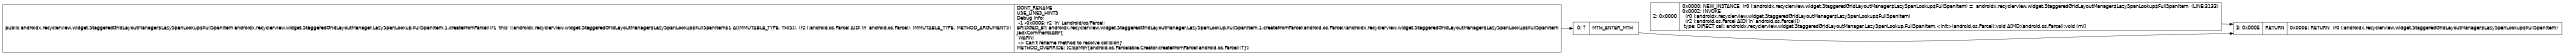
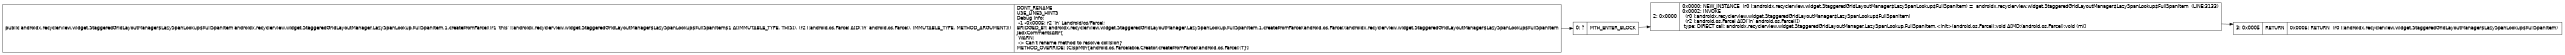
node "0: ?": text "MTH_ENTER_MTH" -> "MTH_ENTER_BLOCK"
edge "0: ?" -> "3: 0x0005": now "0: ?" -> "2: 0x0000"
